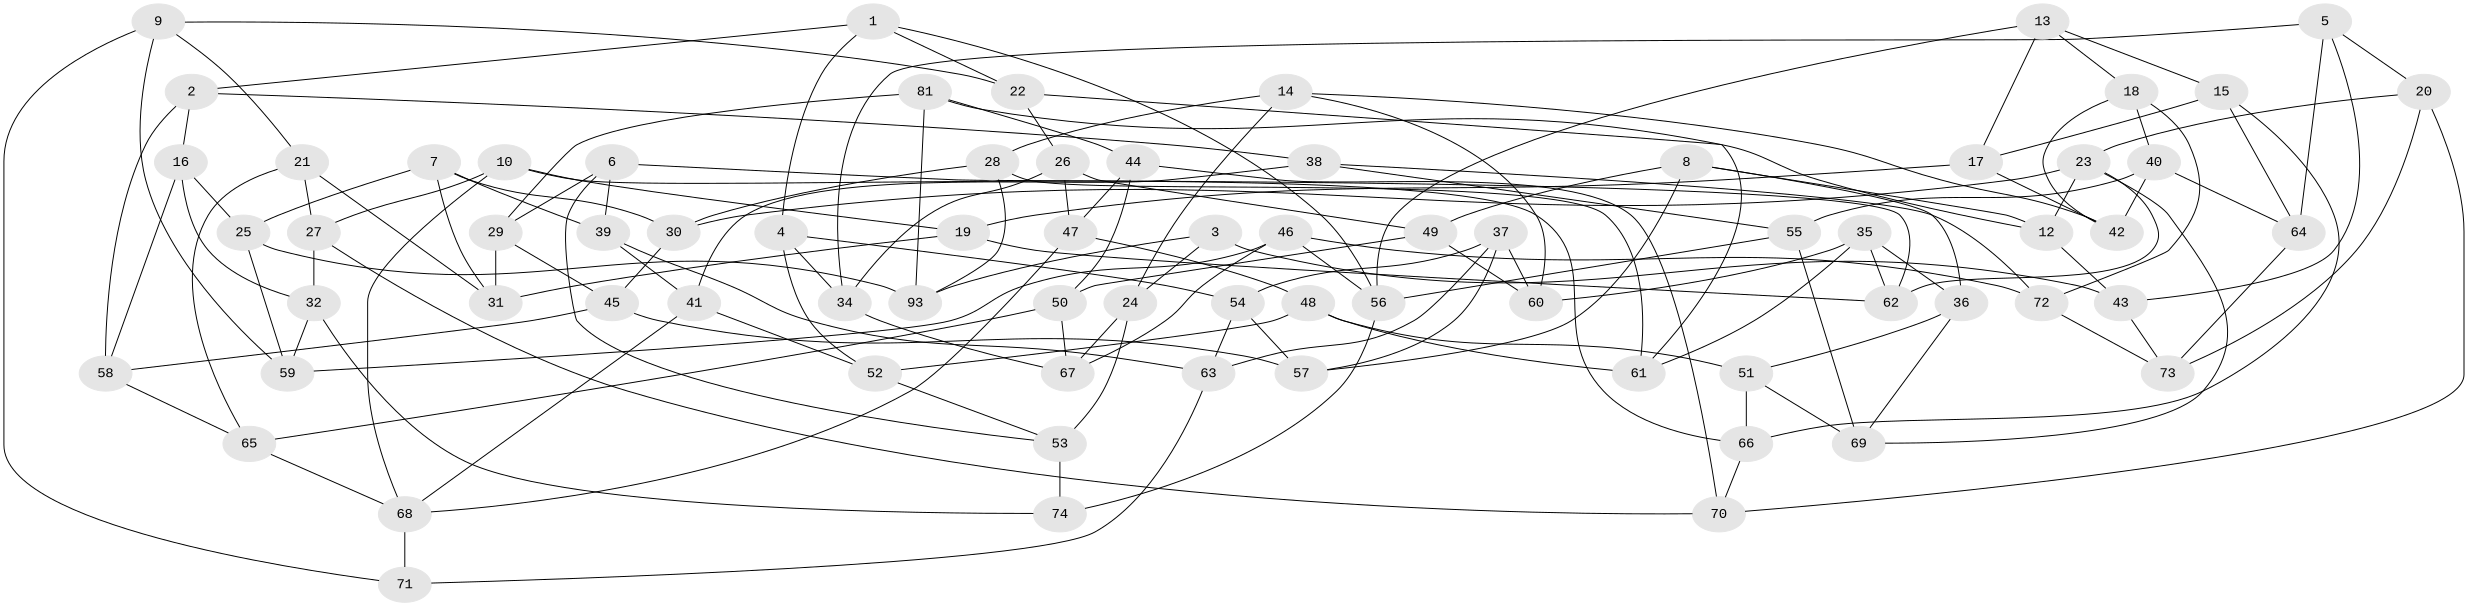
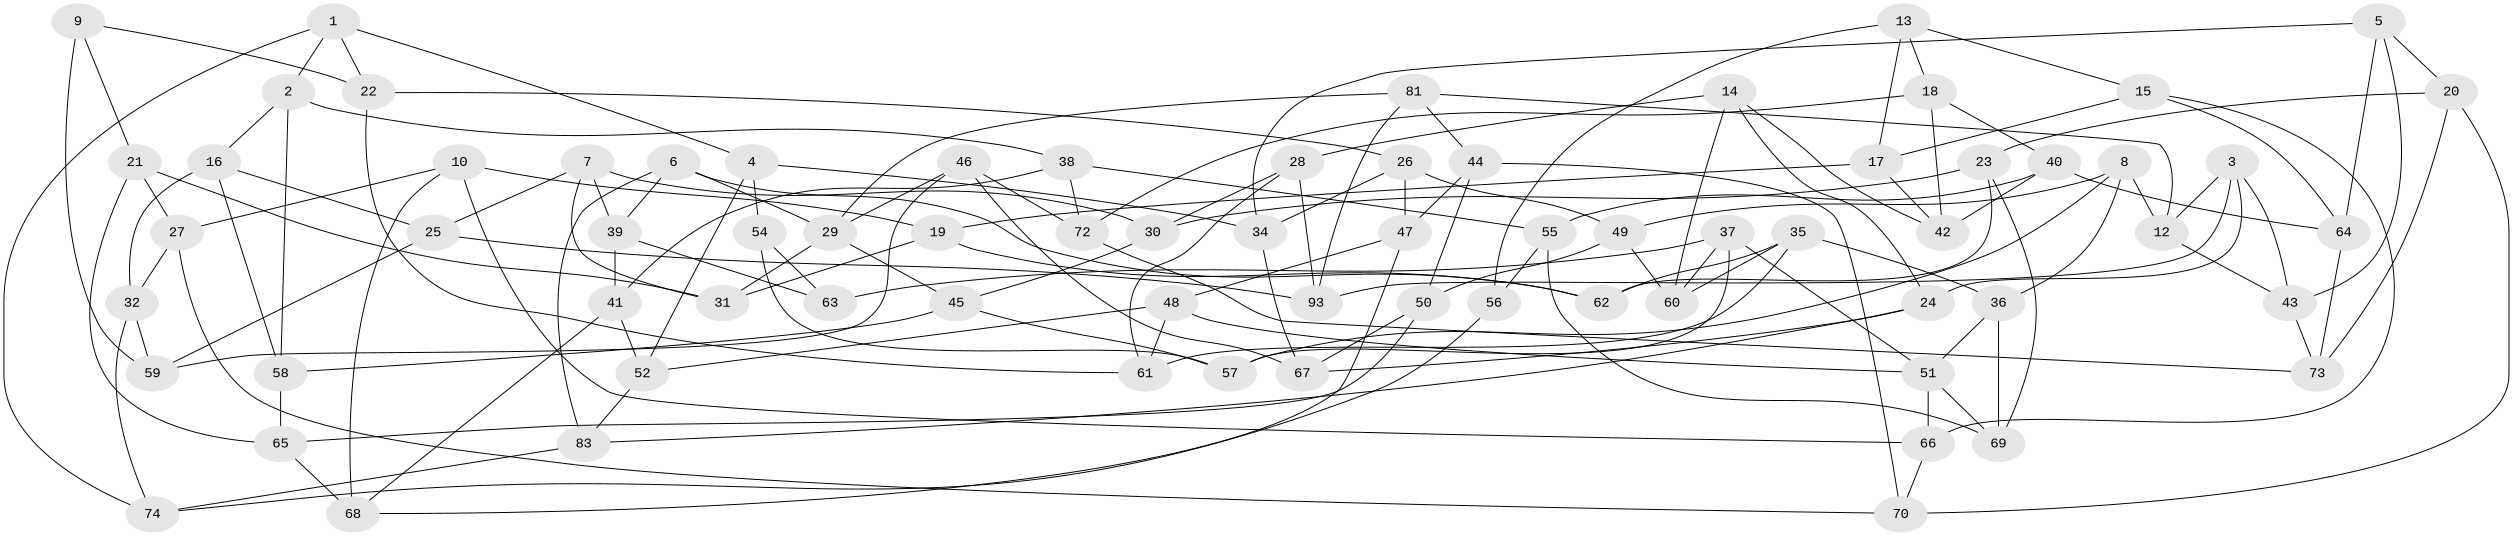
edge "1" -- "56": now "1" -- "74"
edge "23" -- "12": now "3" -- "12"
edge "46" -- "56": now "46" -- "29"
edge "37" -- "54": now "37" -- "51"
node "53": label "53" -> "83"
node "71": removed
